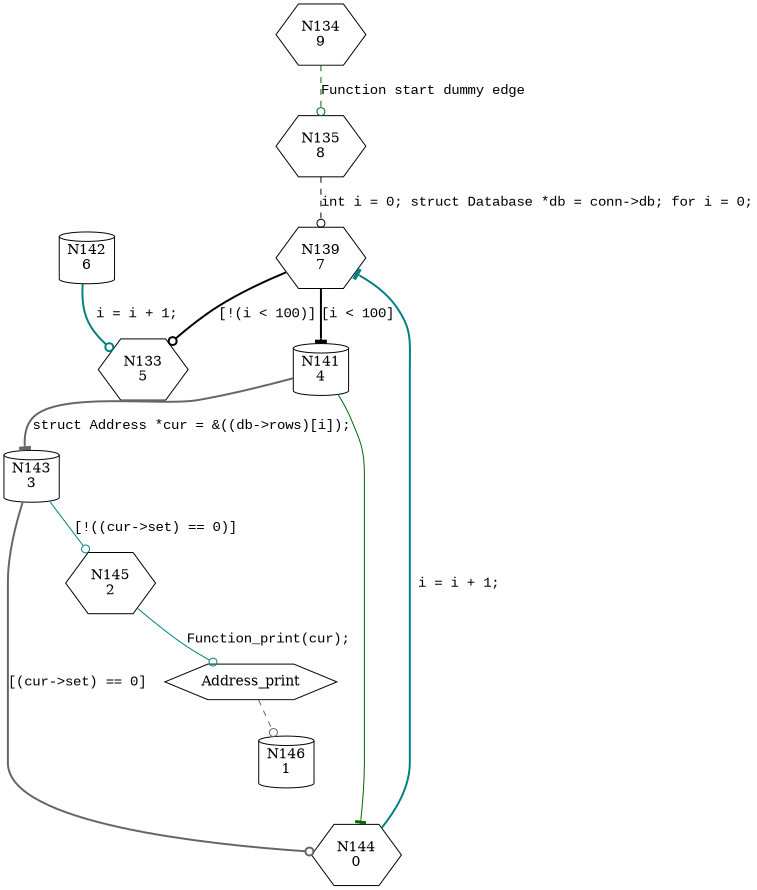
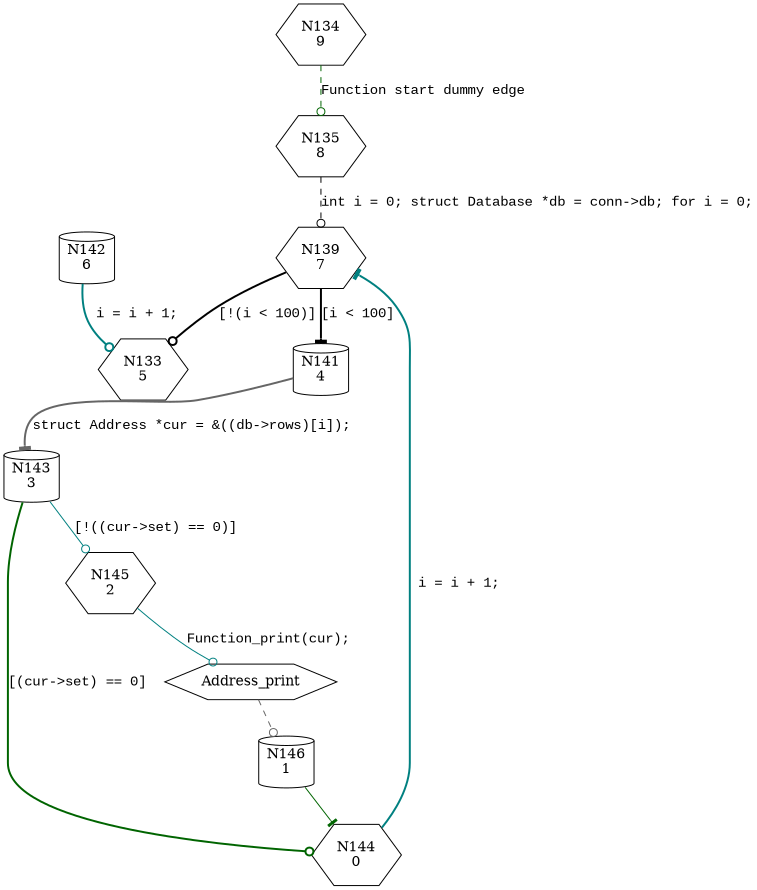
edge "N141 4" -> "N144 0": now "N146 1" -> "N144 0"
edge "N143 3" -> "N144 0": color gray40 -> darkgreen
